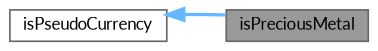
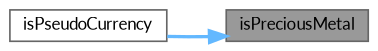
edge "isPreciousMetal" -> "isPseudoCurrency": reversed
